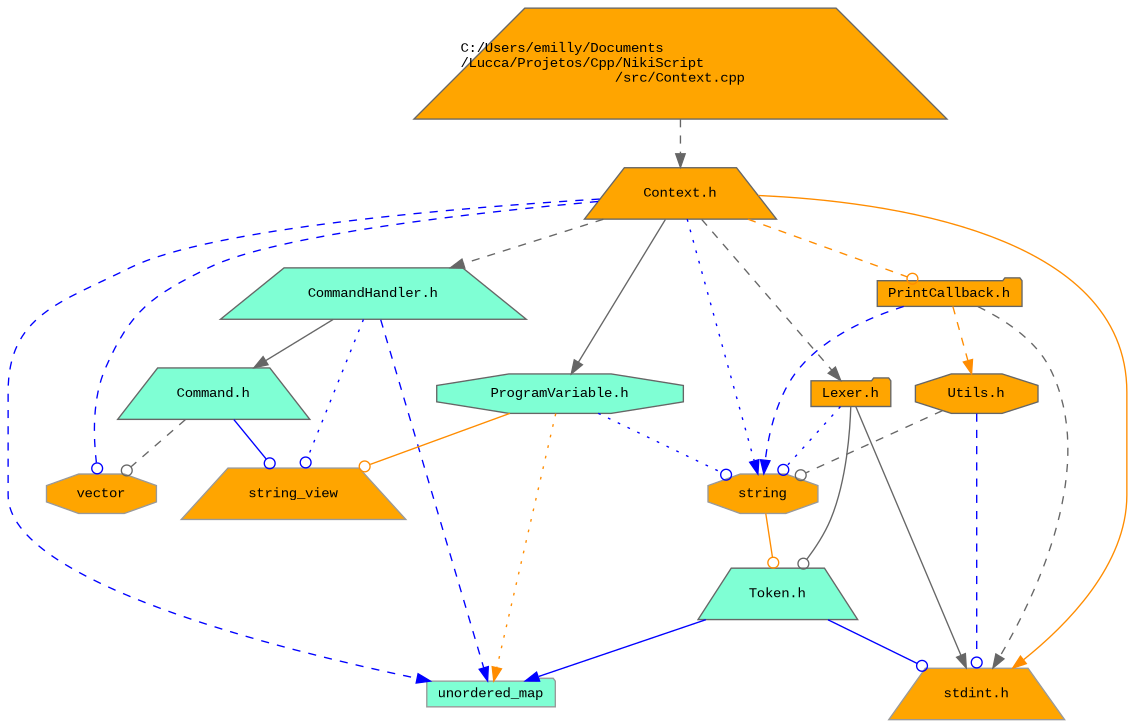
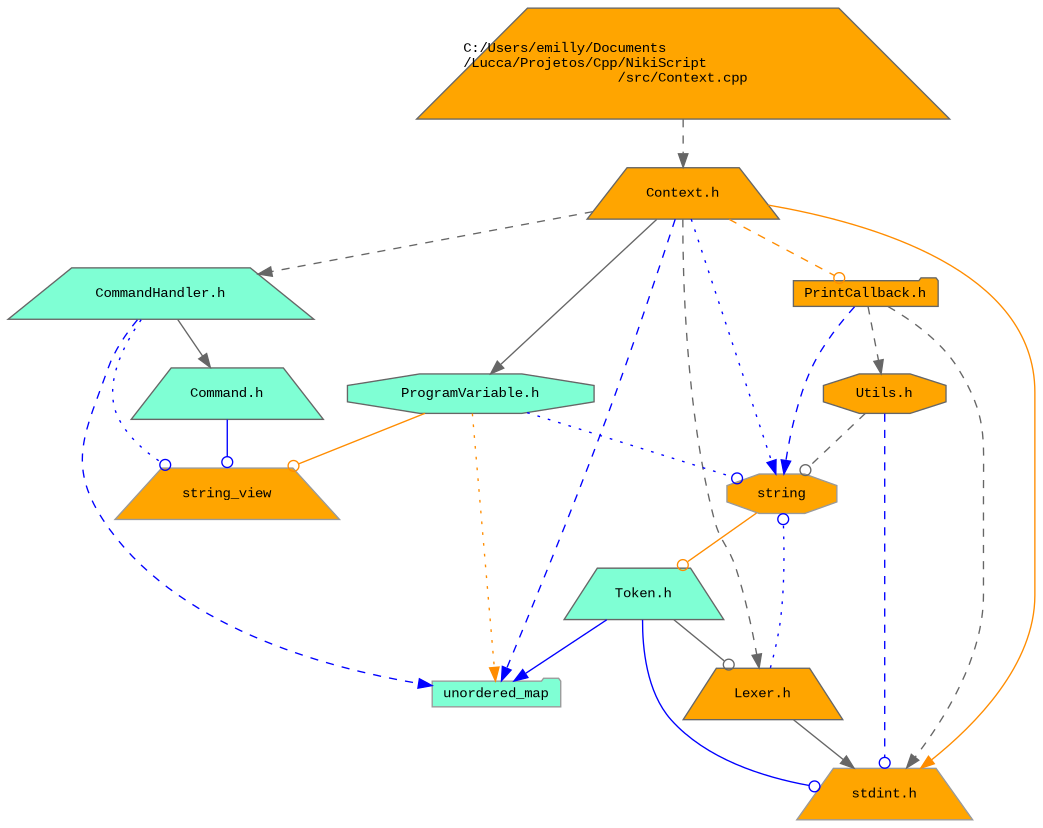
edge "PrintCallback.h" -> "Utils.h": color darkorange -> gray40
node "Lexer.h": shape folder -> trapezium
edge "Lexer.h" -> "Token.h": reversed
node "vector": removed
